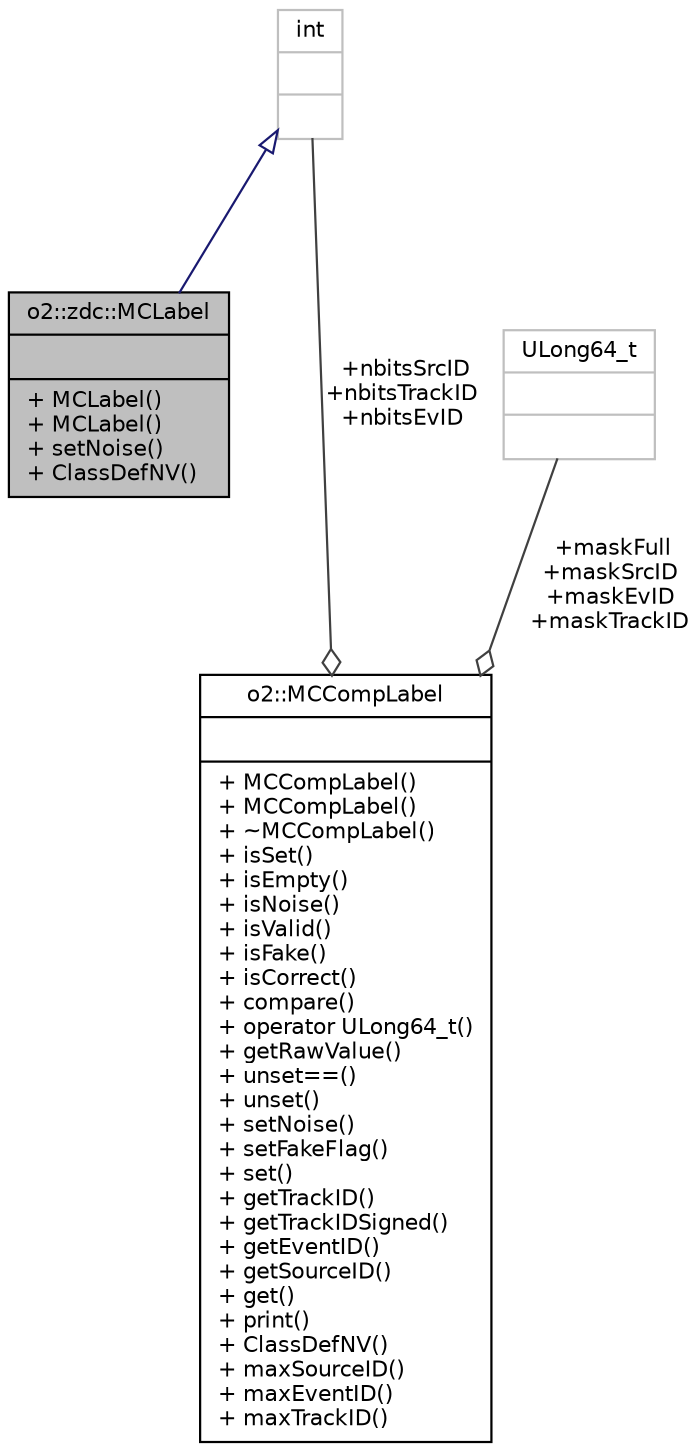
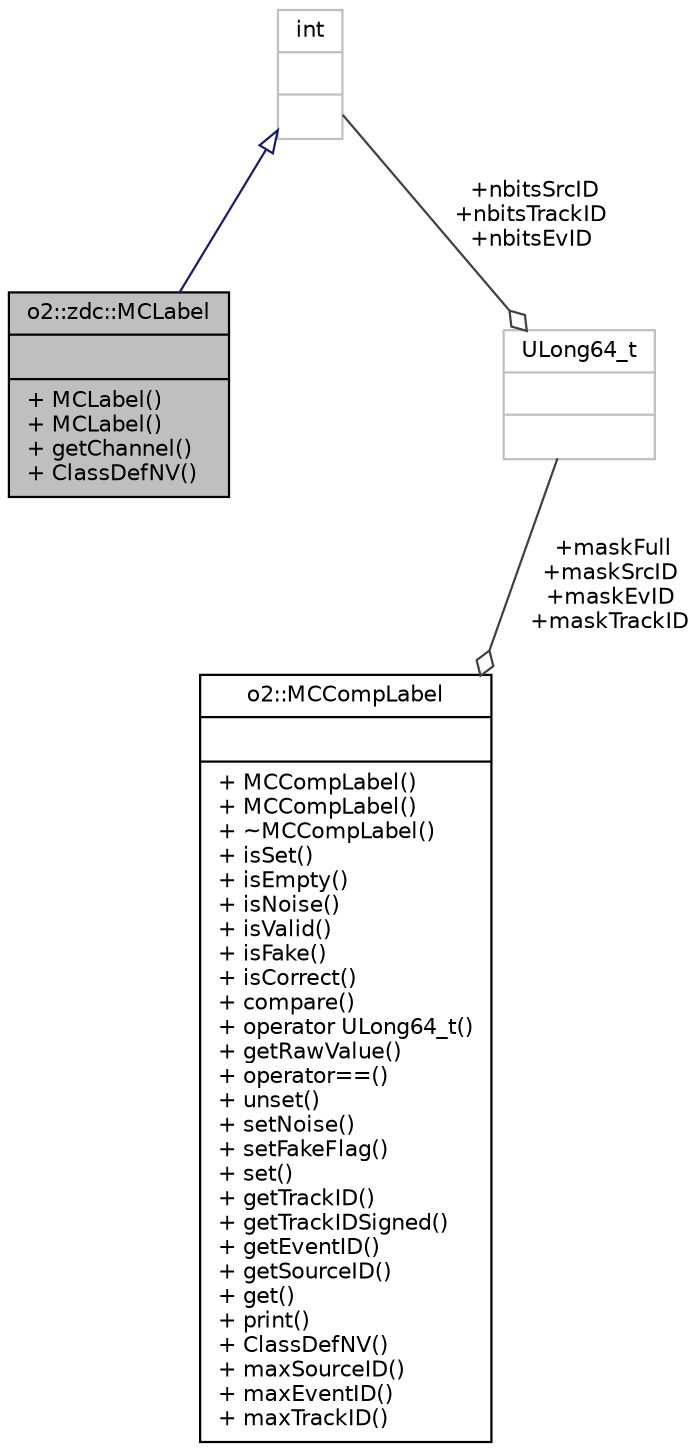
edge "int" -> "o2::MCCompLabel": now "int" -> "ULong64_t"
node "o2::zdc::MCLabel": text "+ setNoise()" -> "+ getChannel()"
node "o2::MCCompLabel": text "+ unset==()" -> "+ operator==()"
